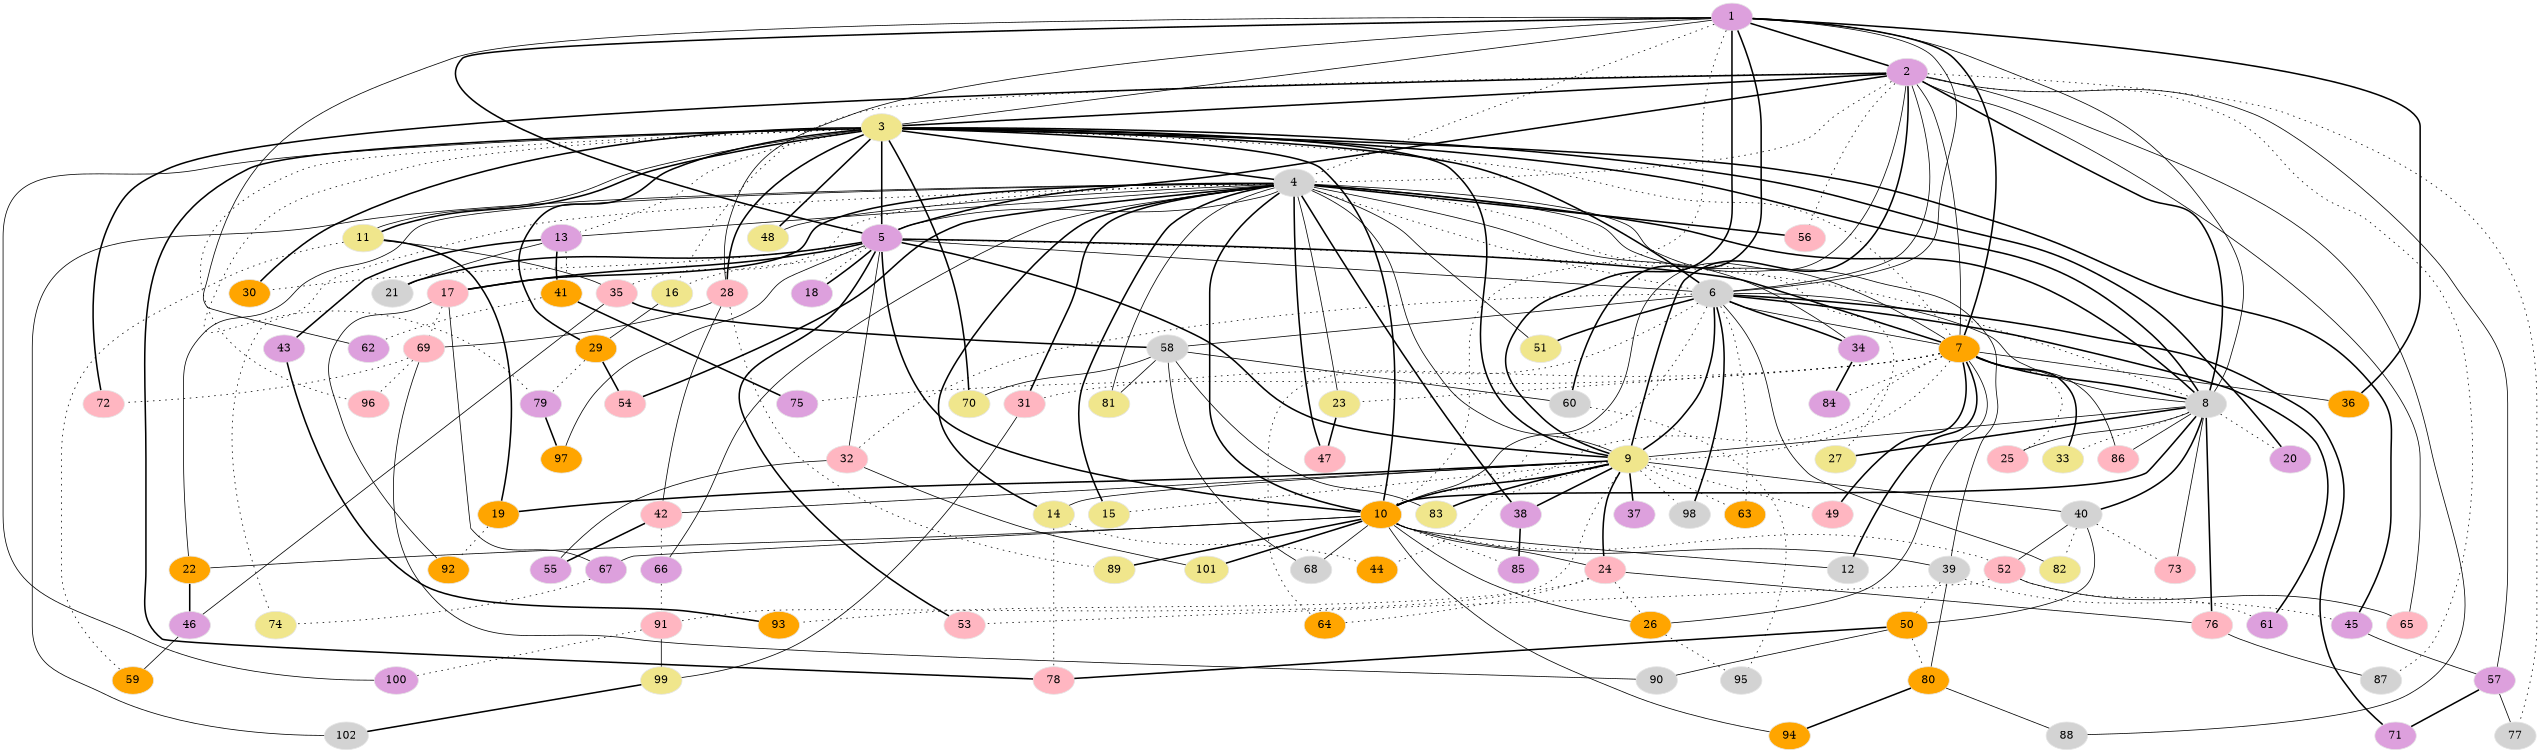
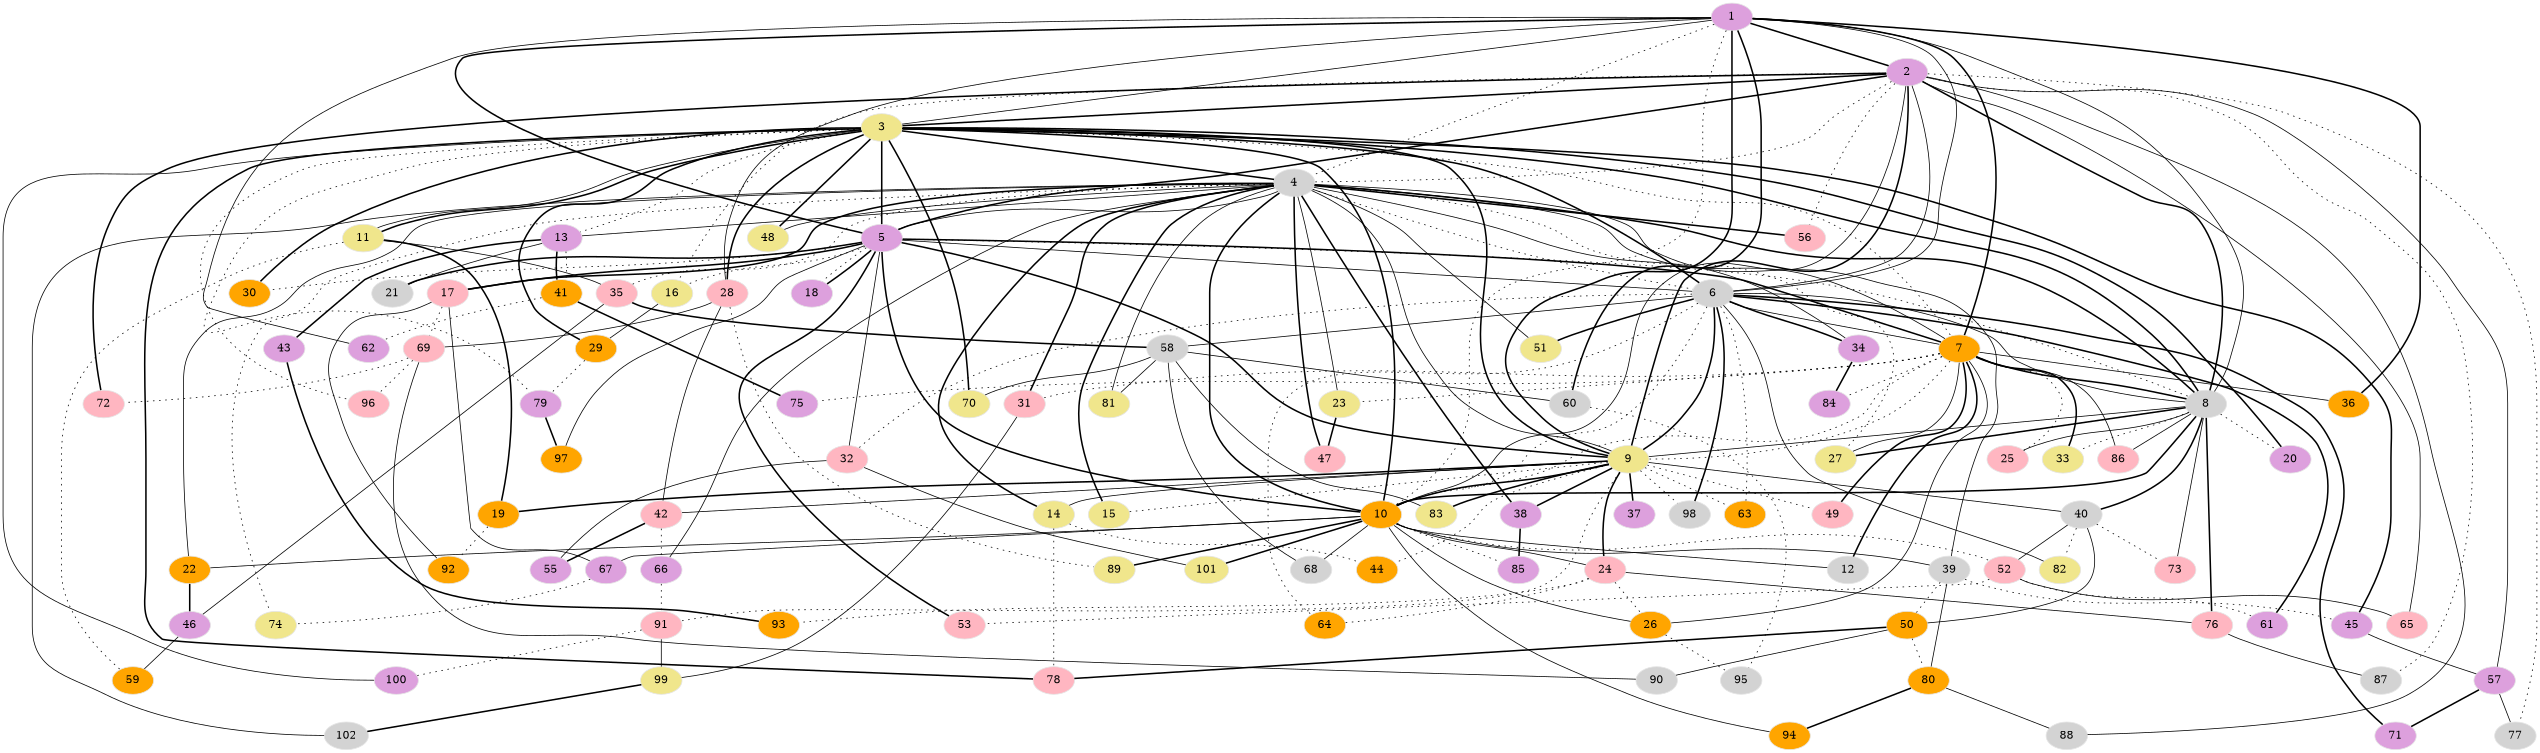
edge "2" -- "7": now "27" -- "7"
node "54": removed
